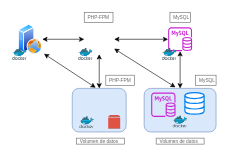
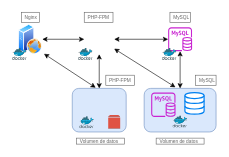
node "Nginx": added
